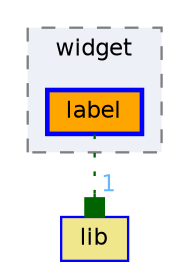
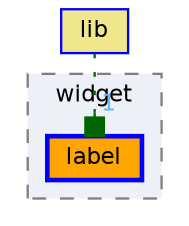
edge "label" -> "lib": reversed
